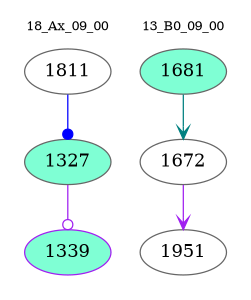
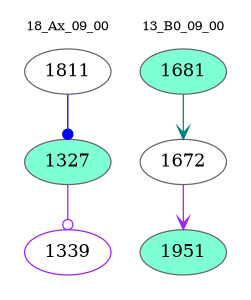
node "1339": fillcolor aquamarine -> white
node "1951": fillcolor white -> aquamarine
